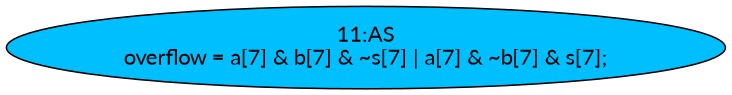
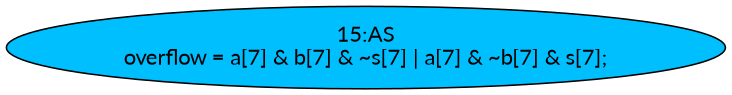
node "11:AS overflow = a[7] & b[7] & ~s[7] | a[7] & ~b[7] & s[7];": label "11:AS overflow = a[7] & b[7] & ~s[7] | a[7] & ~b[7] & s[7];" -> "15:AS overflow = a[7] & b[7] & ~s[7] | a[7] & ~b[7] & s[7];"
